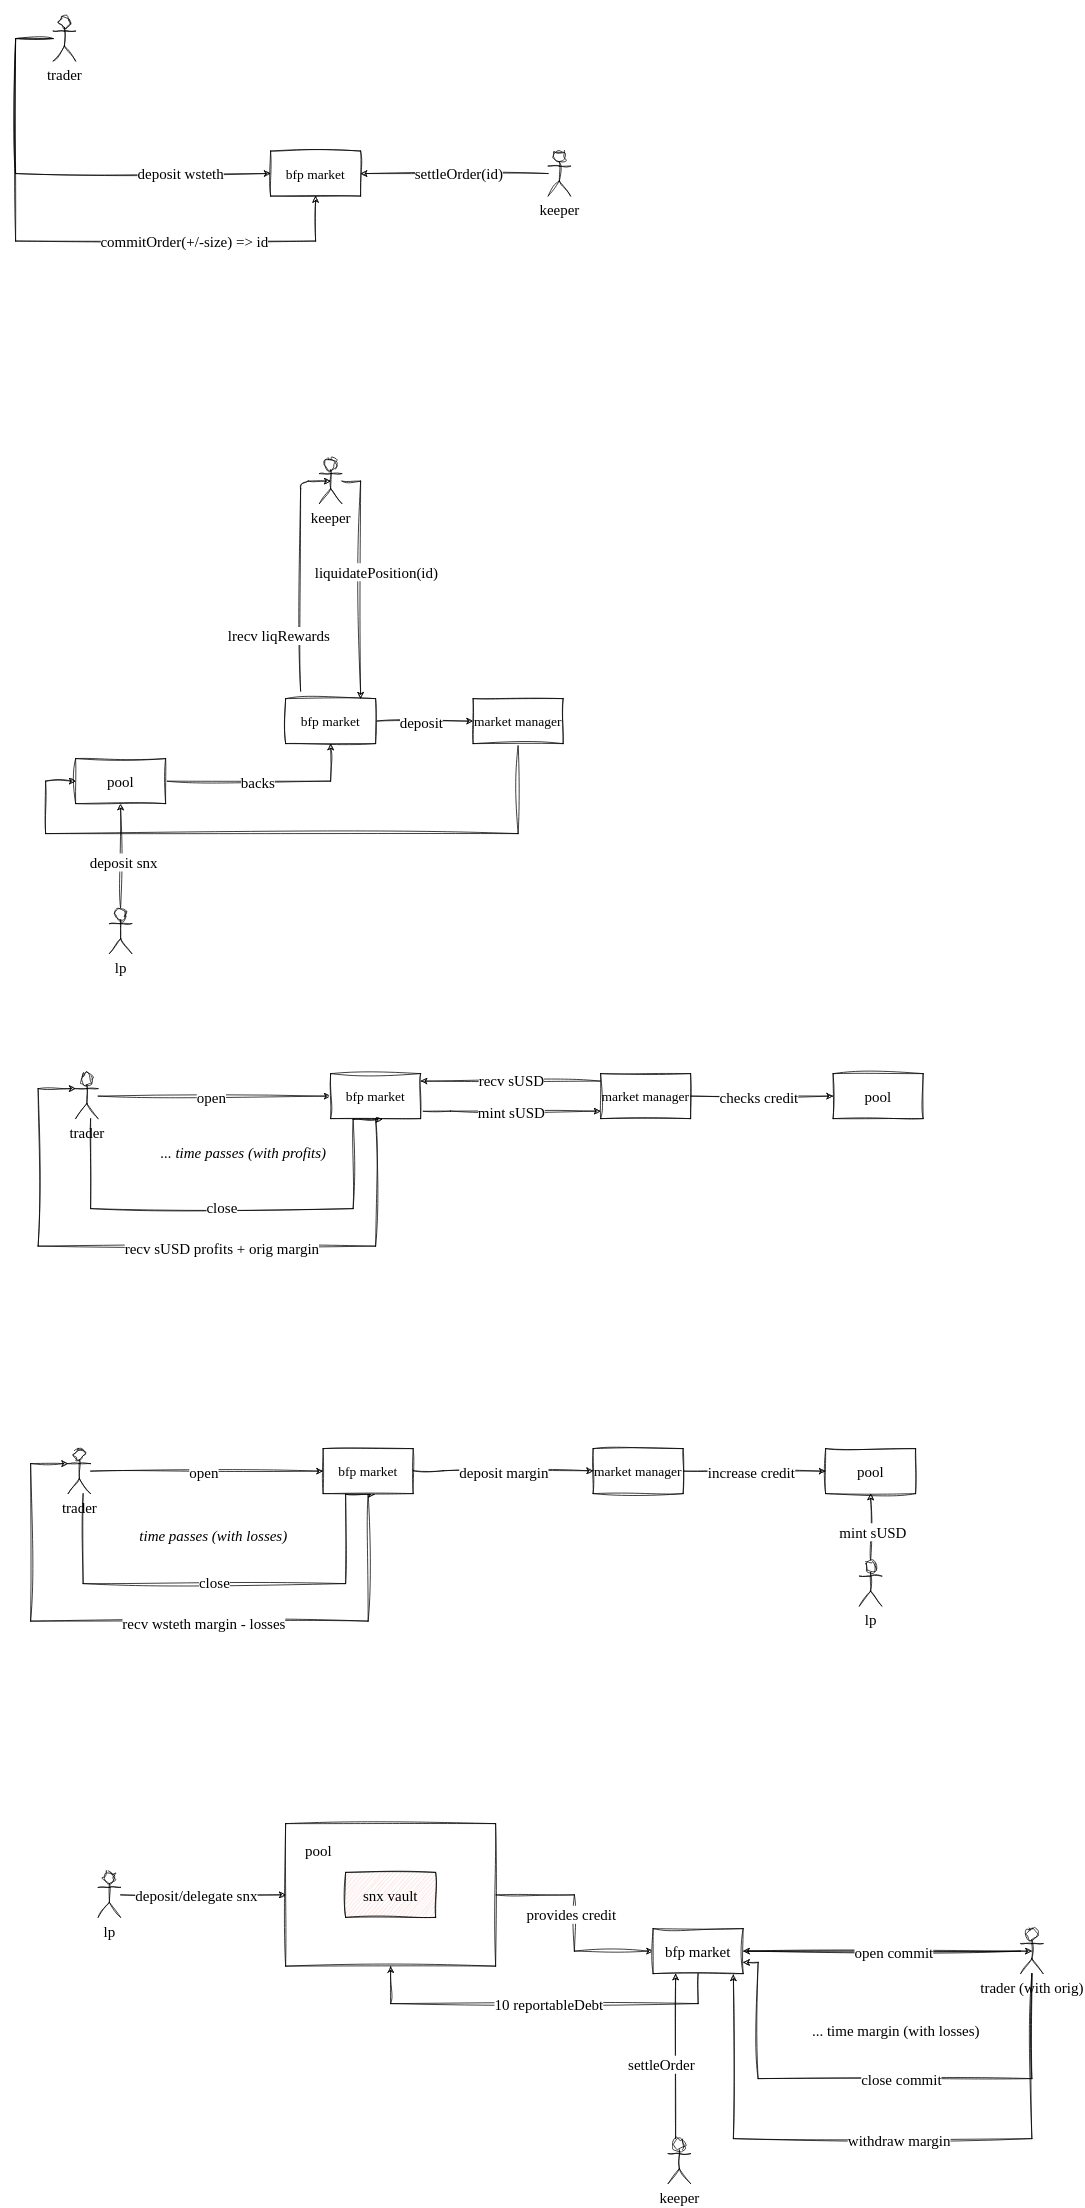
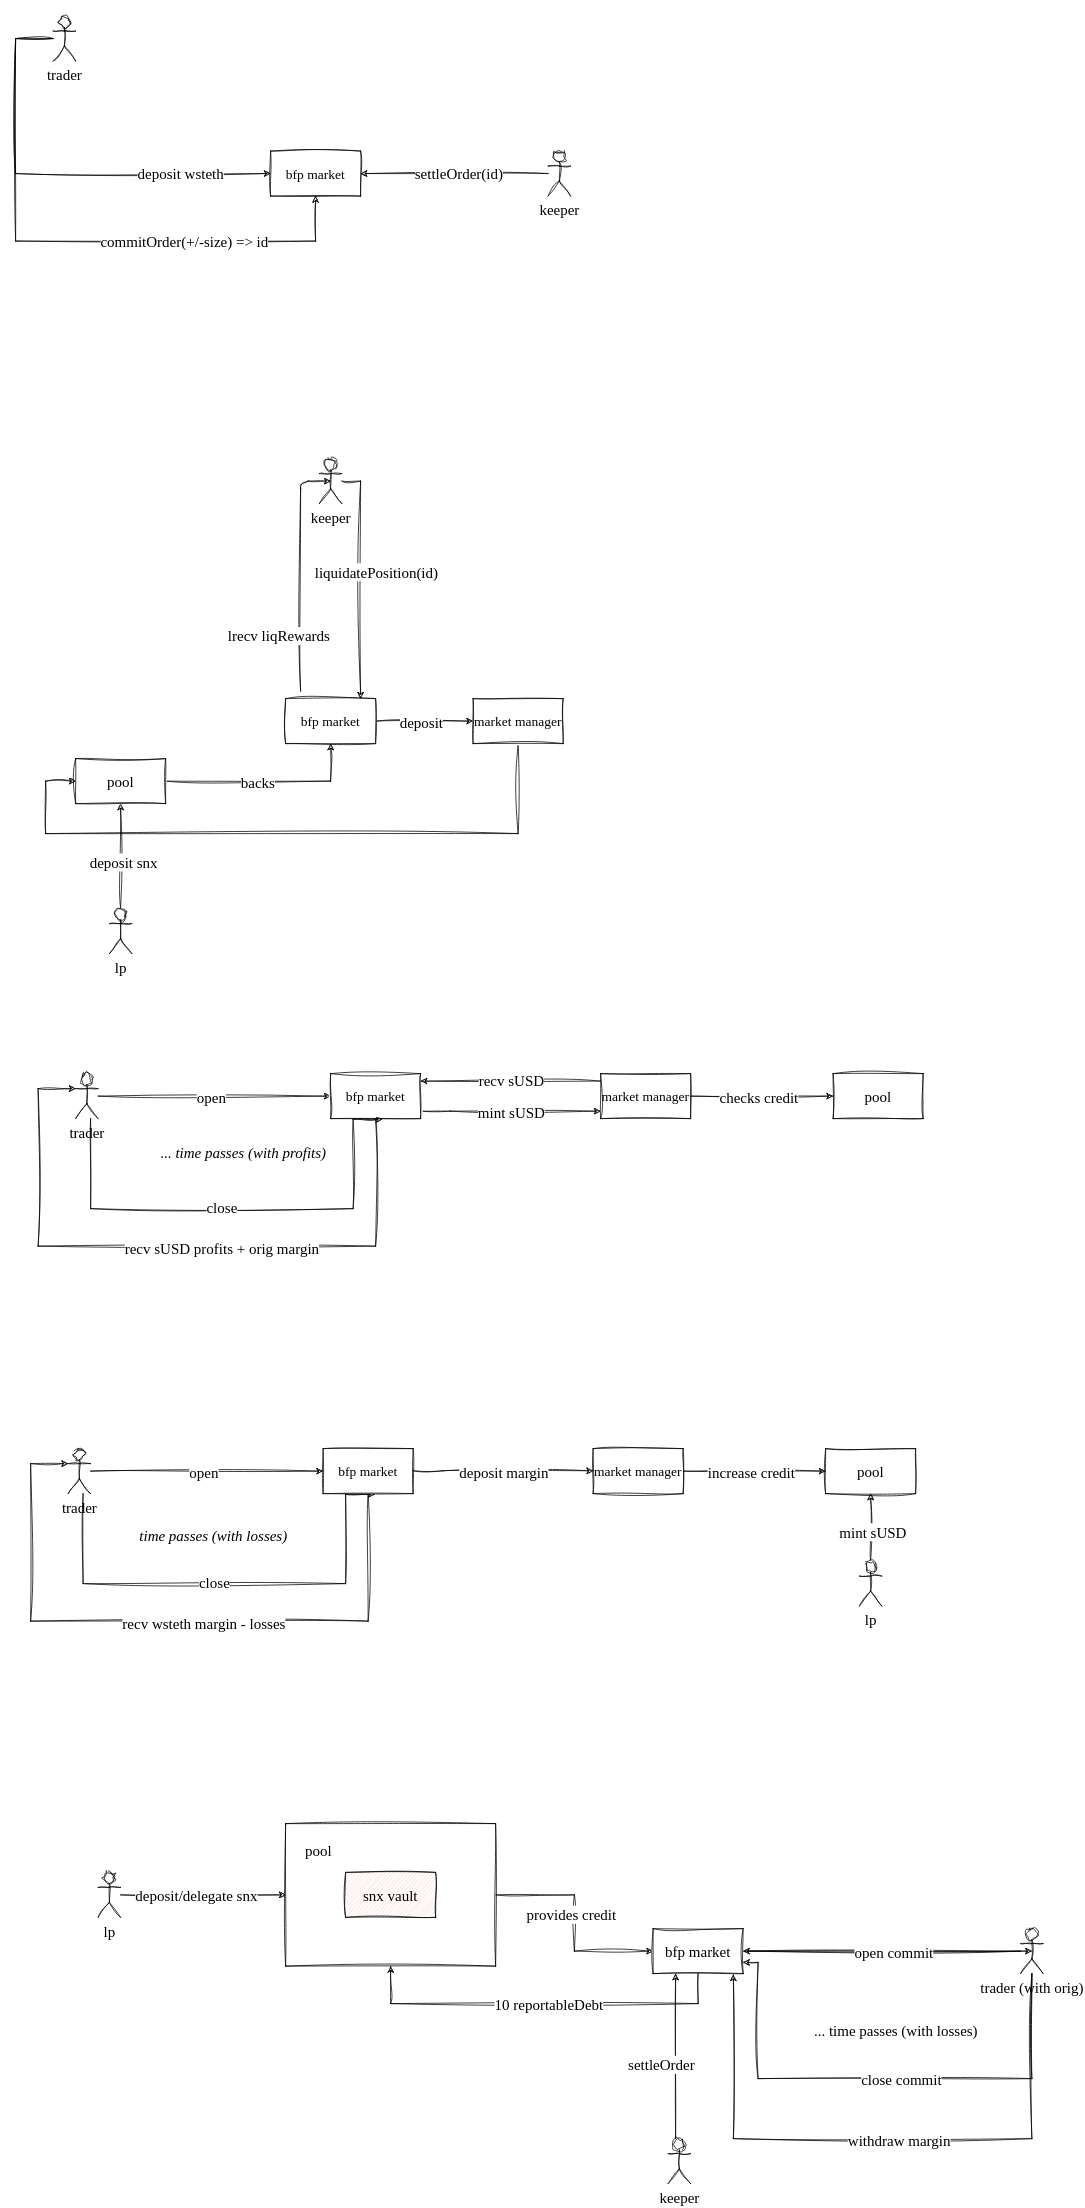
node "... time margin (with losses)": label "... time margin (with losses)" -> "... time passes (with losses)"
